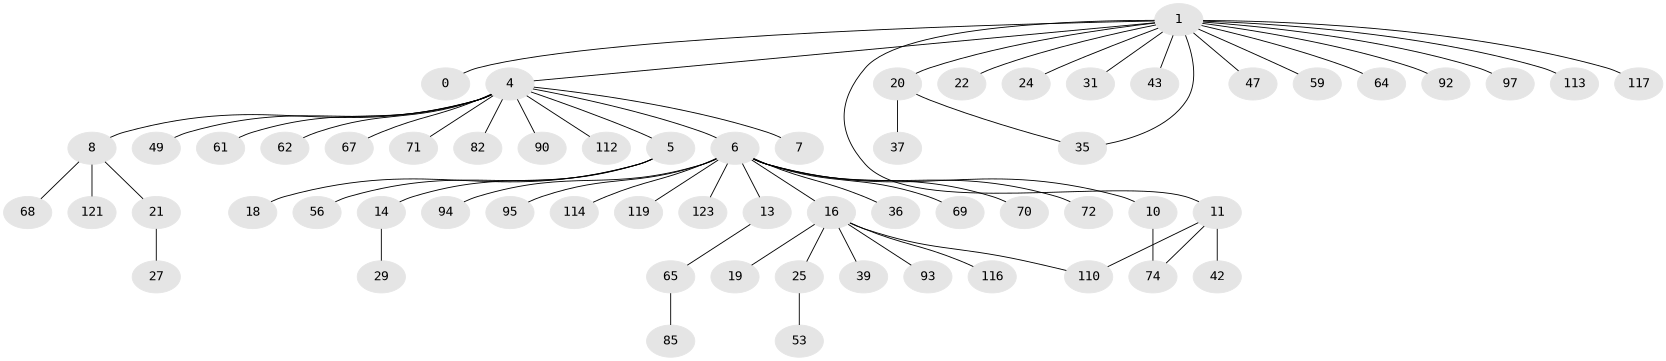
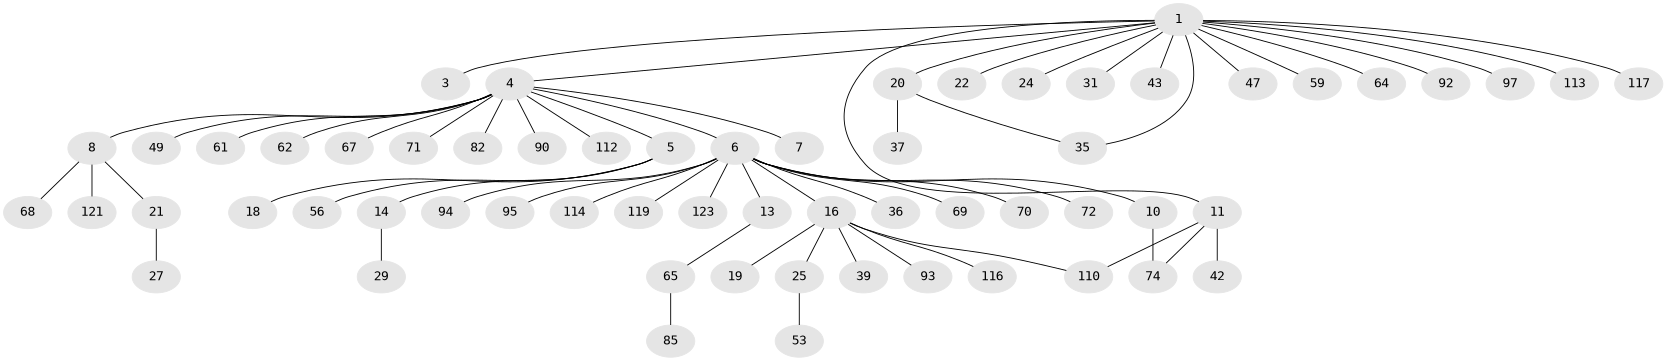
node "0": label "0" -> "3"
